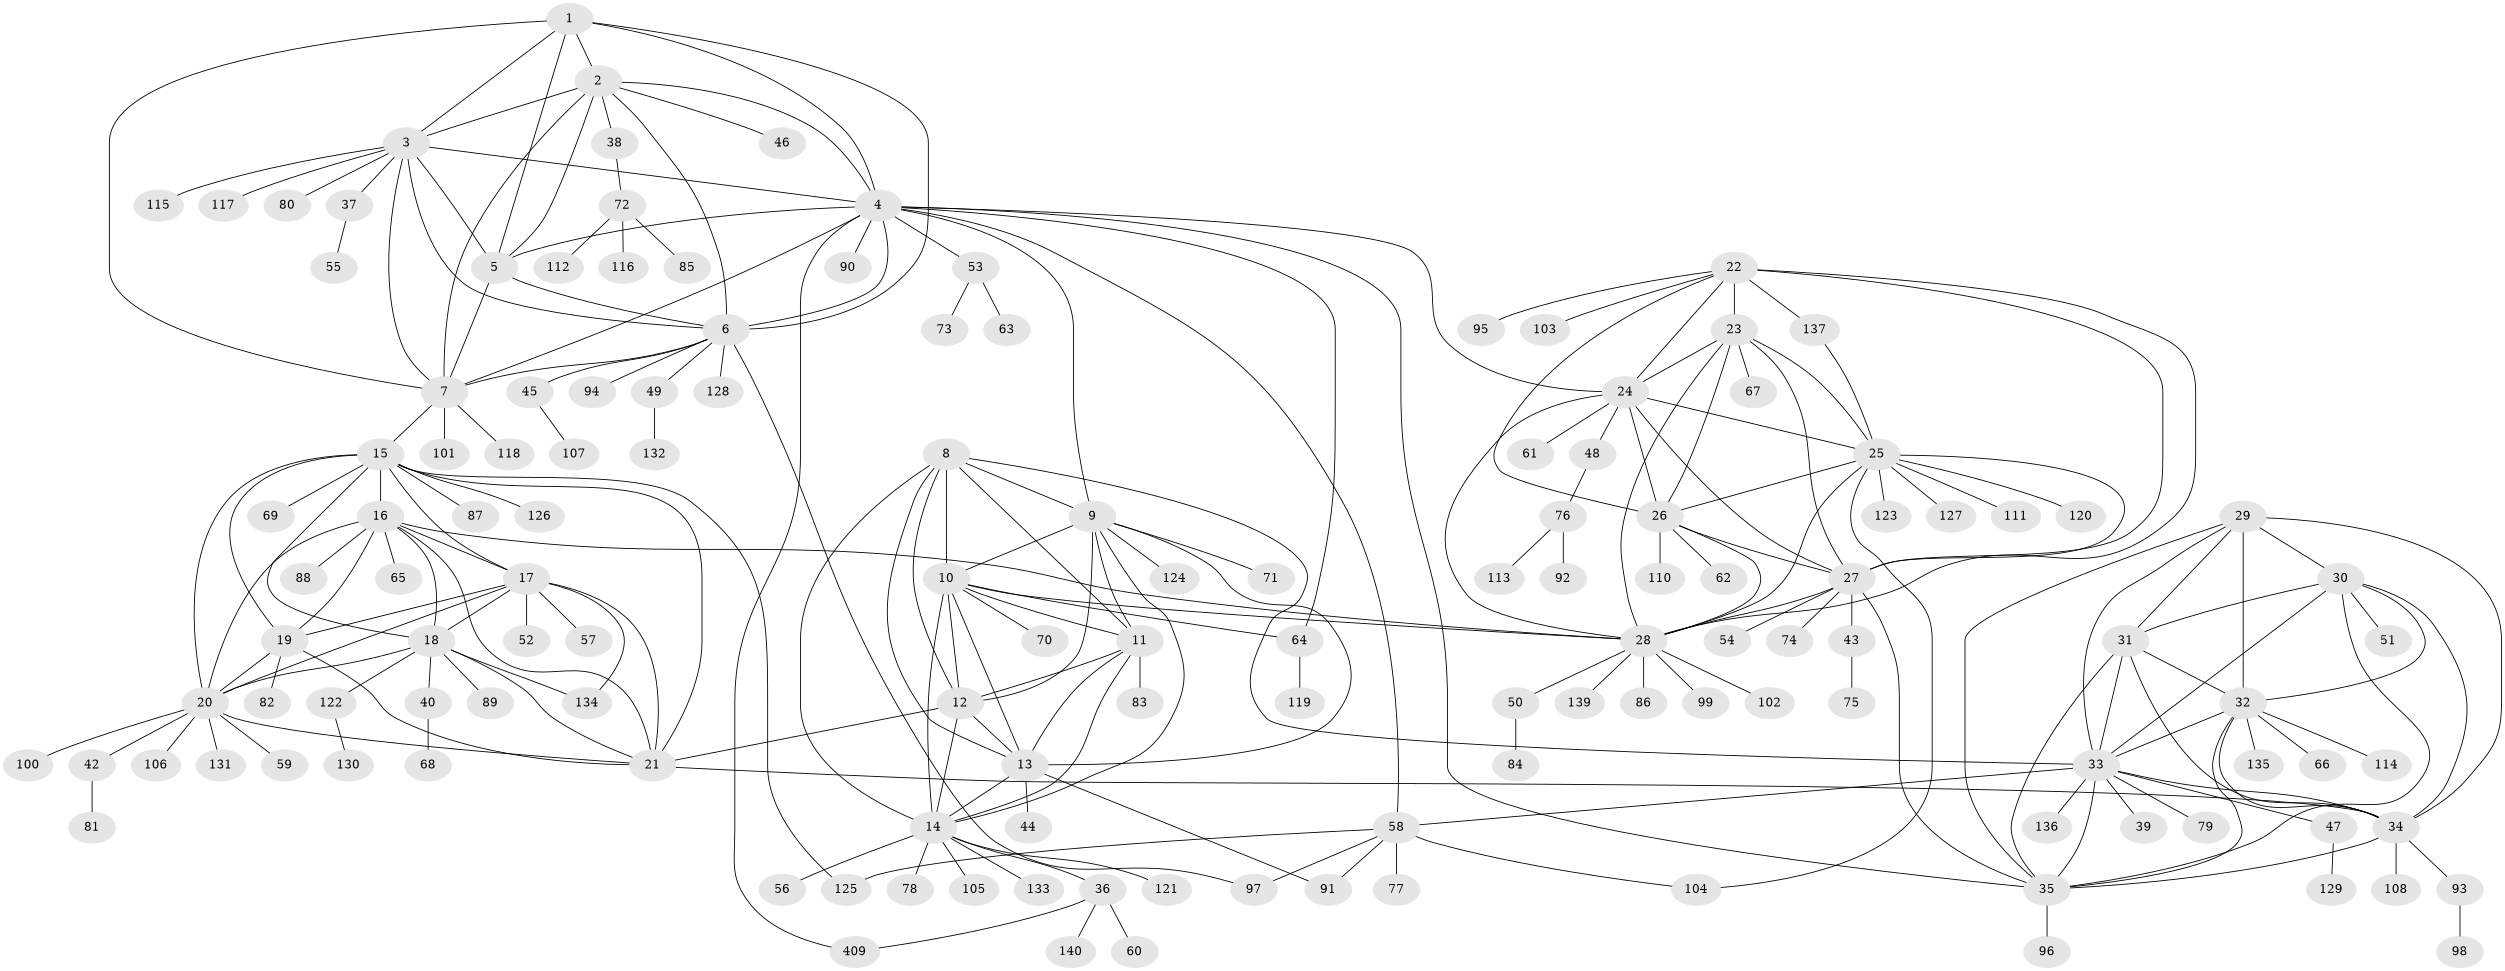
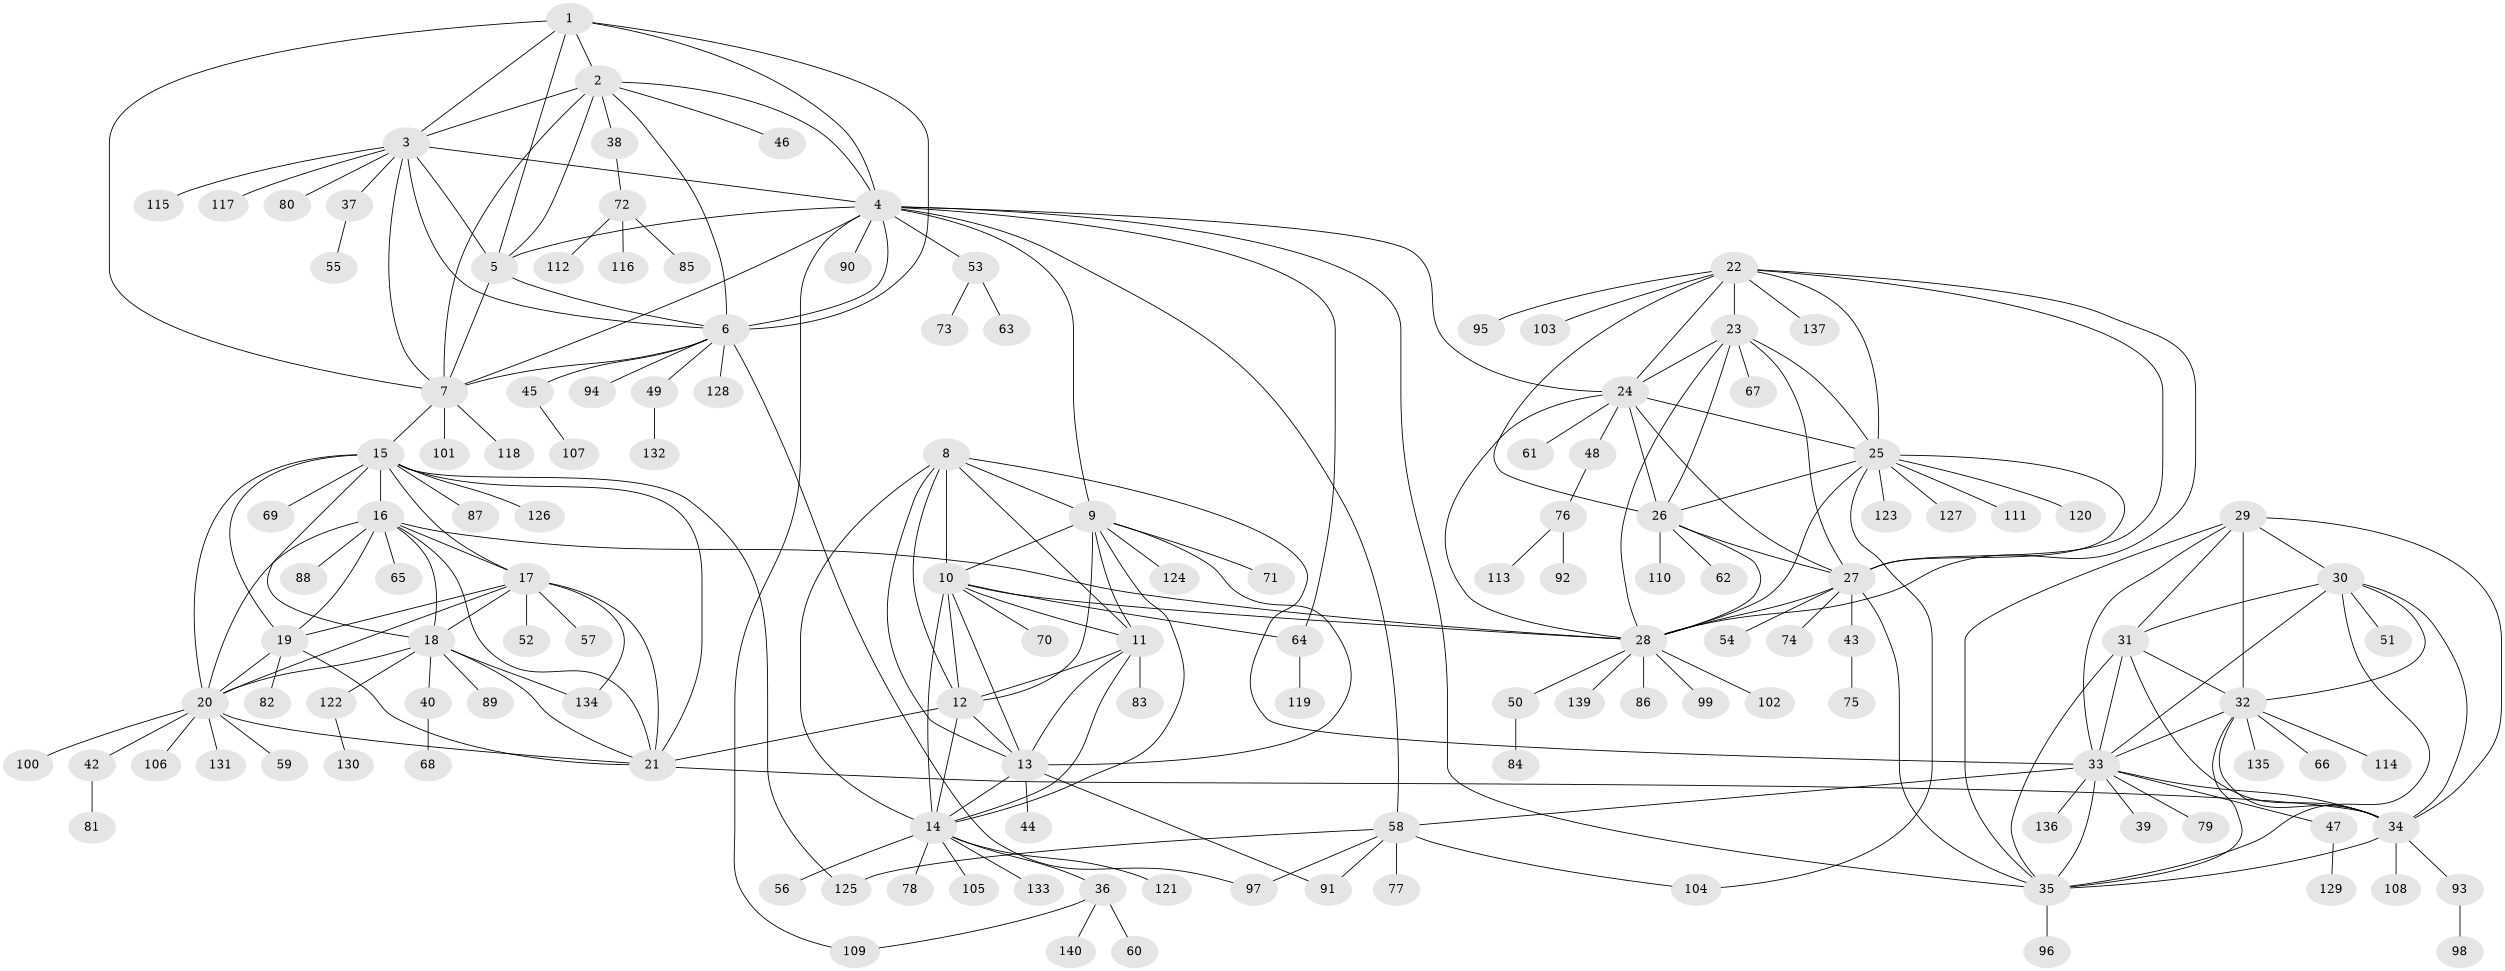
edge "137" -- "25": now "22" -- "25"
node "409": label "409" -> "109"
